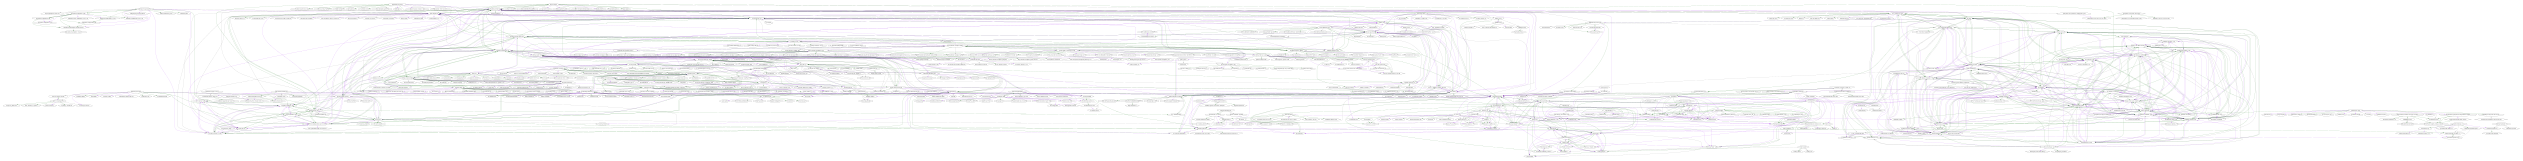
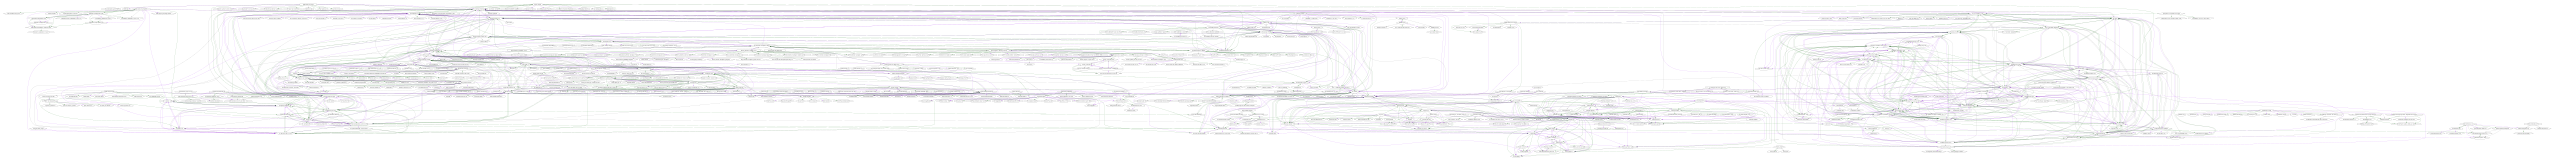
node "sindresorhus/resolve-pkg": added
